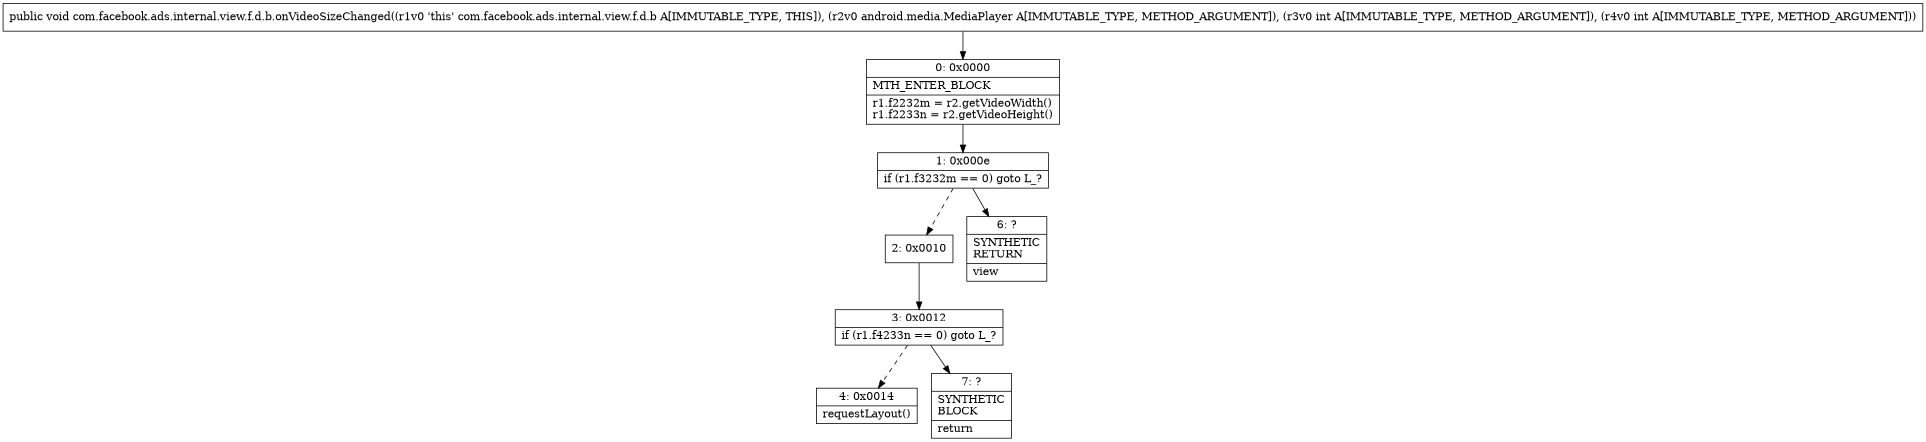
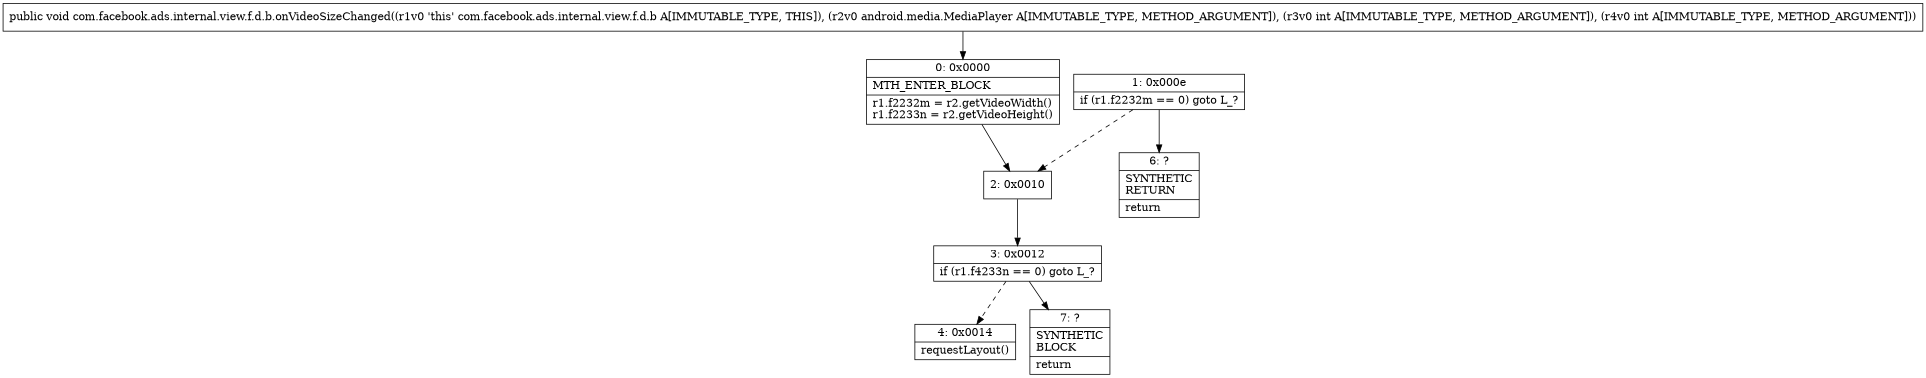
edge "0: 0x0000" -> "1: 0x000e": now "0: 0x0000" -> "2: 0x0010"
node "1: 0x000e": text "if (r1.f3232m == 0) goto L_?" -> "if (r1.f2232m == 0) goto L_?"
node "6: ?": text "view" -> "return"
